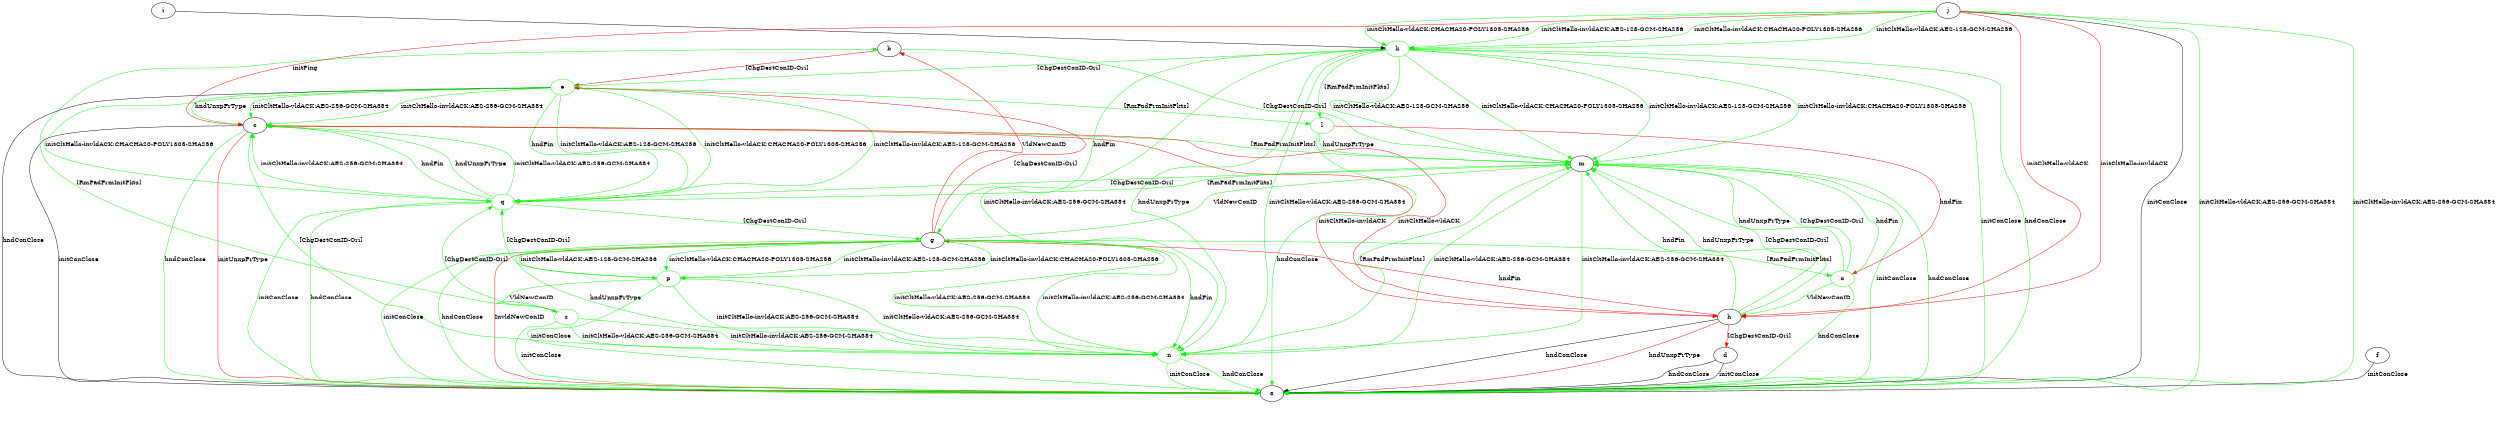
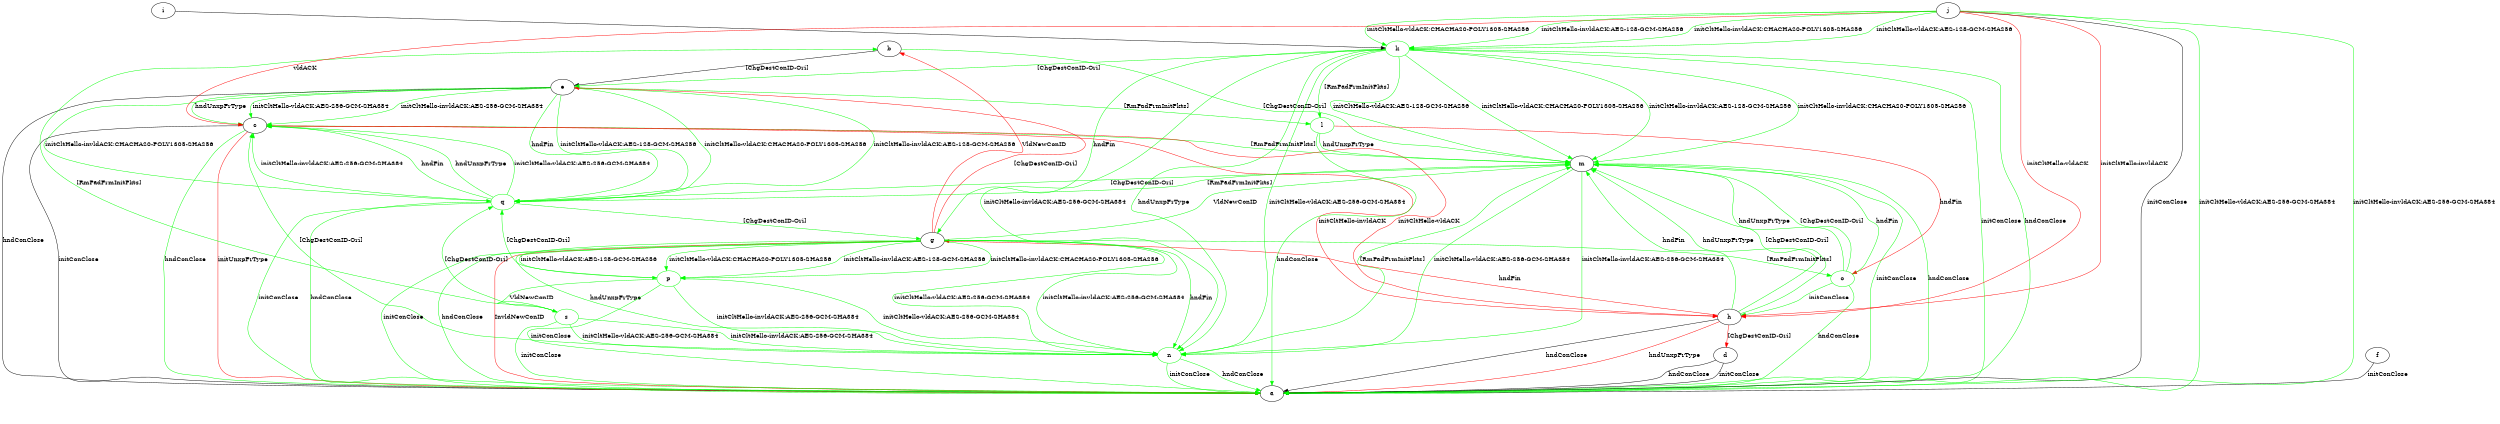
edge "j" -> "c": label "initPing " -> "vldACK "
edge "b" -> "e": color red -> black
node "e": color green -> black
edge "o" -> "h": label "VldNewConID " -> "initConClose "
